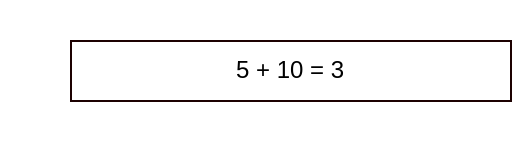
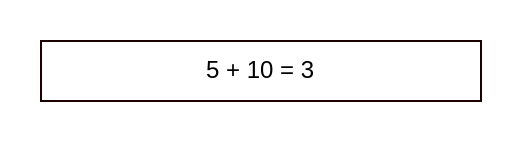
node "5 + 10 = 3": moved (291, 71) -> (261, 71)
